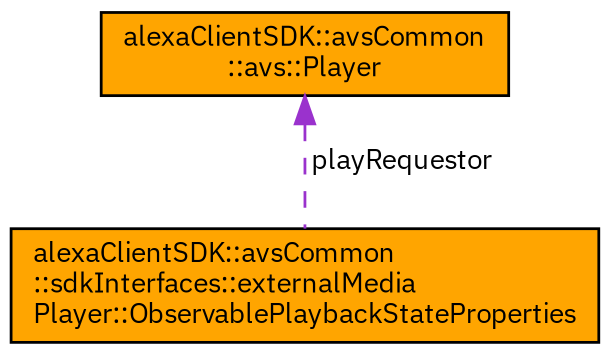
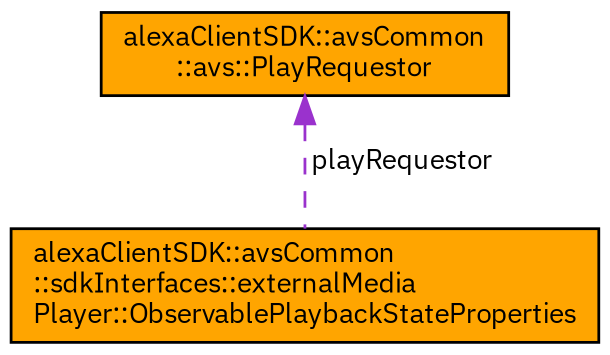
node "alexaClientSDK::avsCommon ::avs::Player": label "alexaClientSDK::avsCommon ::avs::Player" -> "alexaClientSDK::avsCommon ::avs::PlayRequestor"
